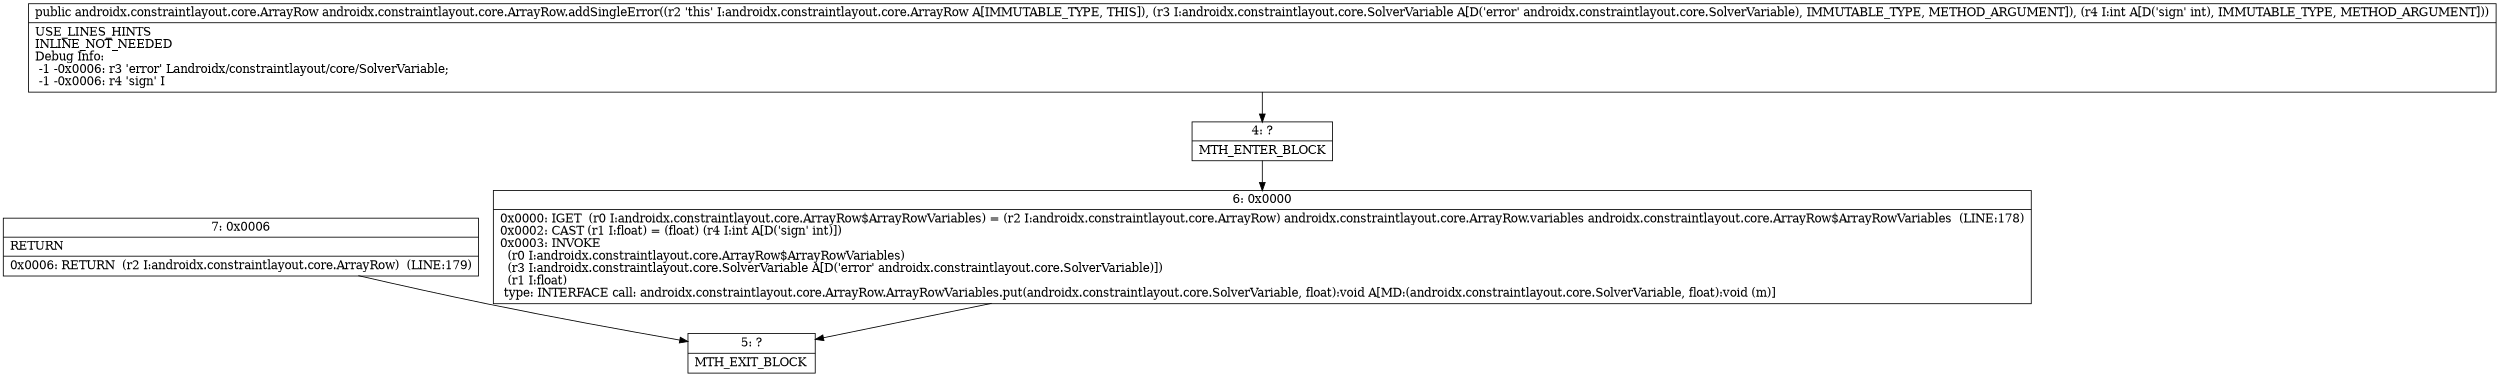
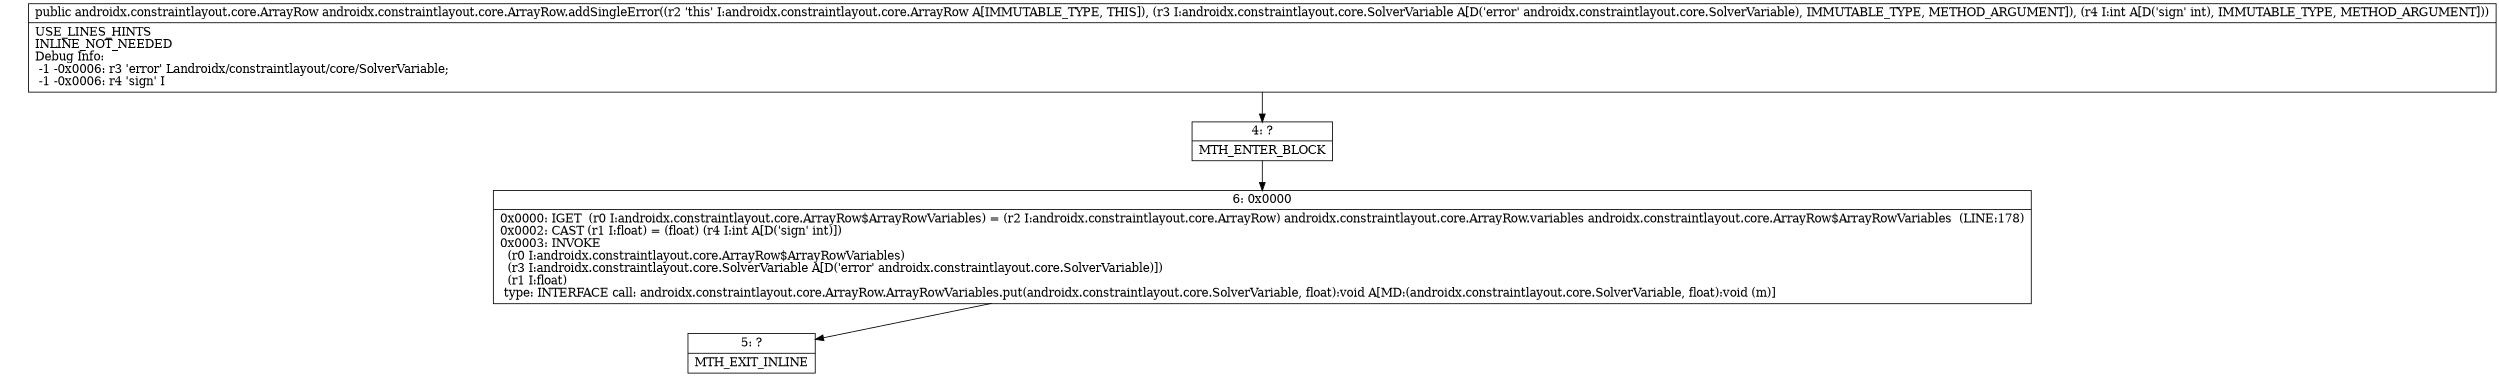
node "7: 0x0006": removed
node "5: ?": text "MTH_EXIT_BLOCK" -> "MTH_EXIT_INLINE"
